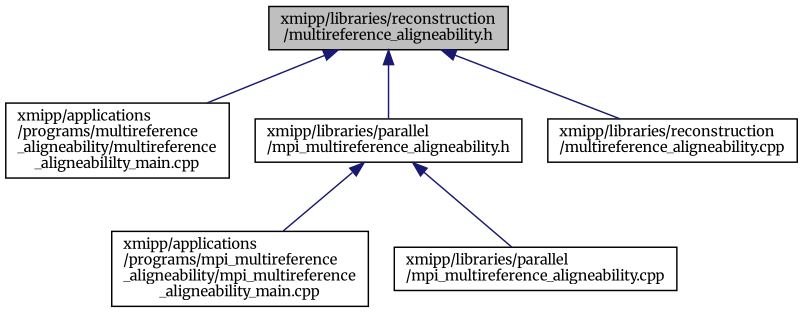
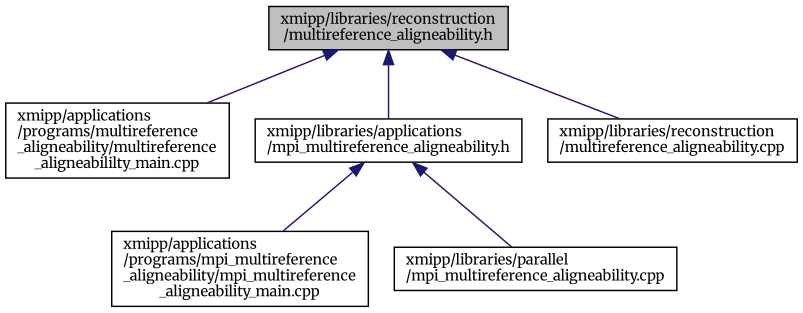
node "xmipp/libraries/parallel /mpi_multireference_aligneability.h": label "xmipp/libraries/parallel /mpi_multireference_aligneability.h" -> "xmipp/libraries/applications /mpi_multireference_aligneability.h"
